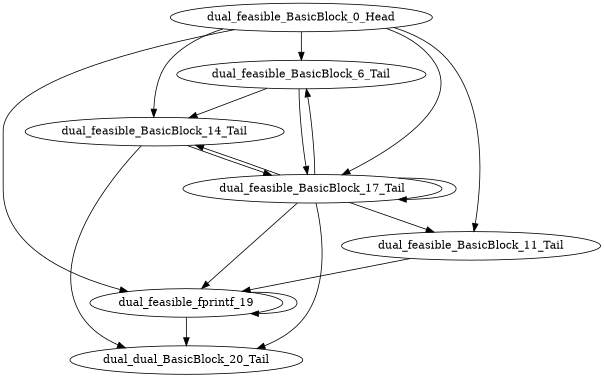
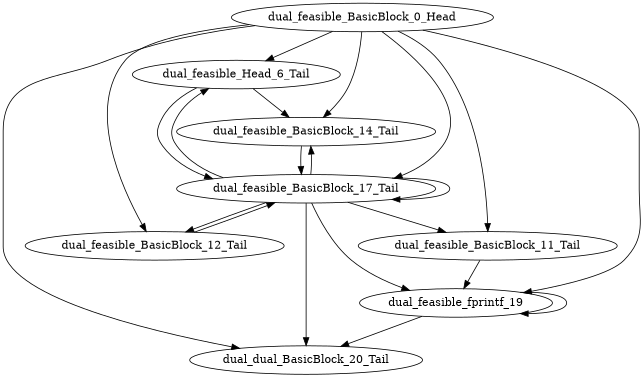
node "dual_feasible_BasicBlock_6_Tail": label "dual_feasible_BasicBlock_6_Tail" -> "dual_feasible_Head_6_Tail"
edge "dual_feasible_BasicBlock_14_Tail" -> "dual_dual_BasicBlock_20_Tail": now "dual_feasible_BasicBlock_0_Head" -> "dual_dual_BasicBlock_20_Tail"
node "dual_feasible_BasicBlock_12_Tail": added
